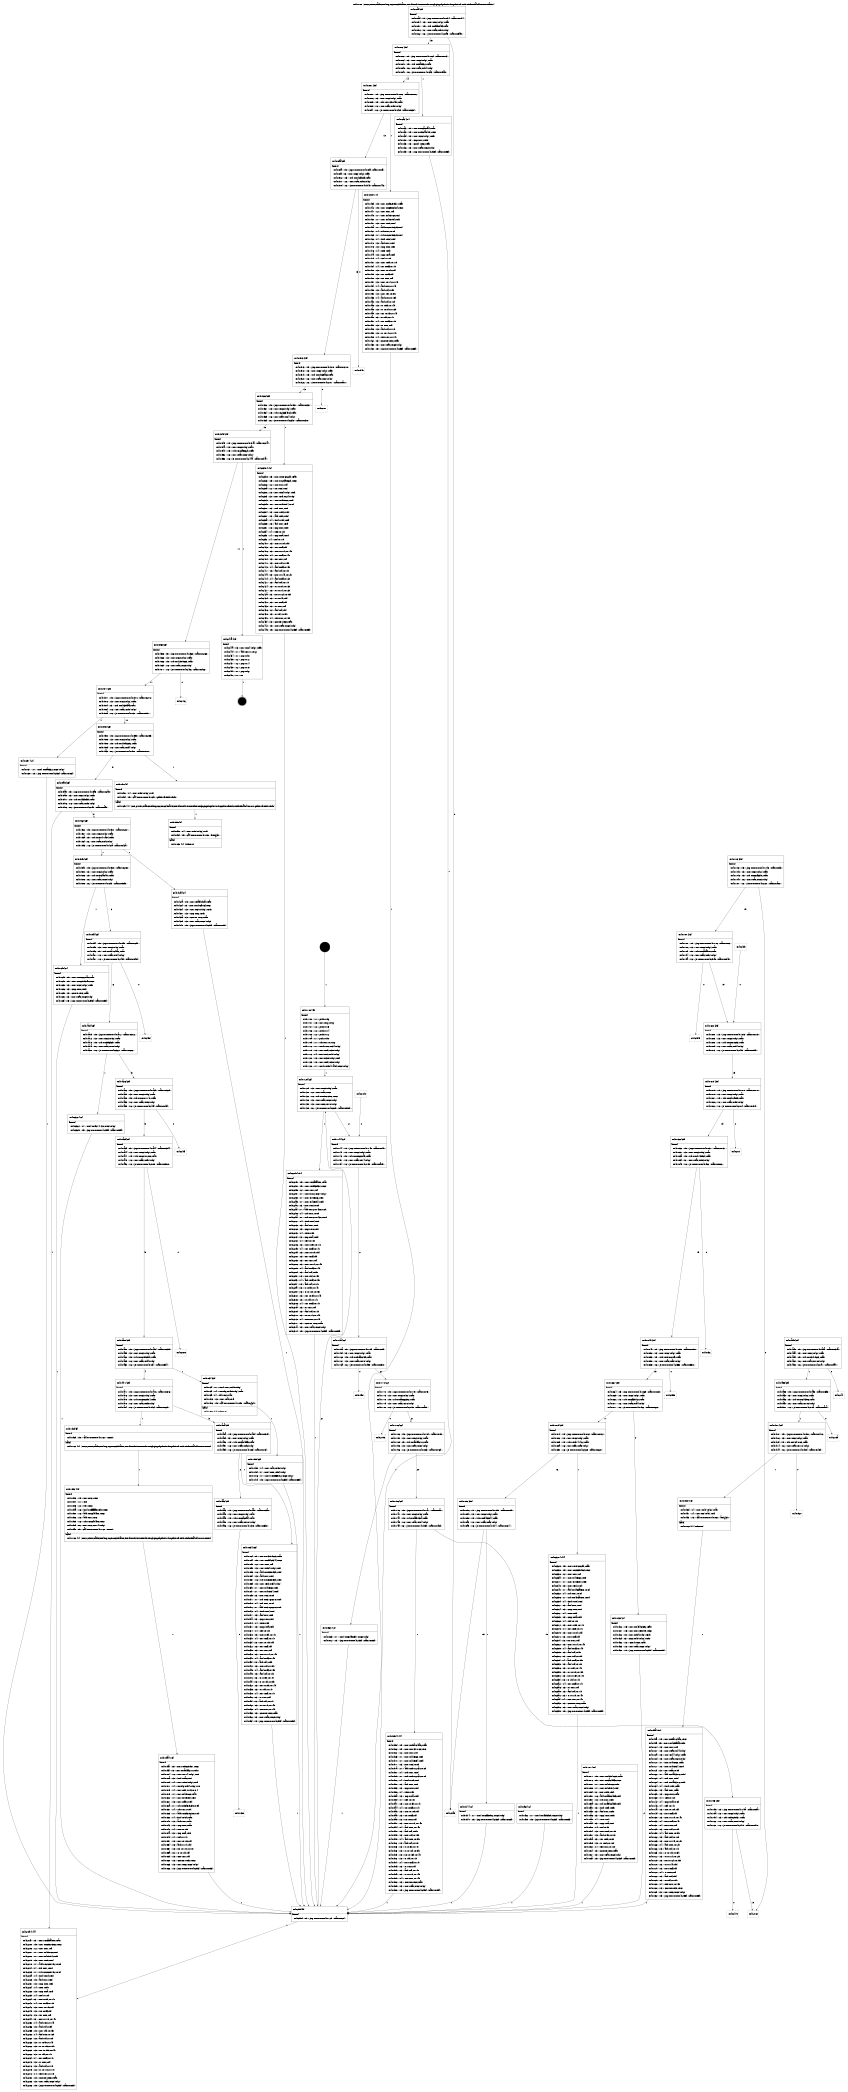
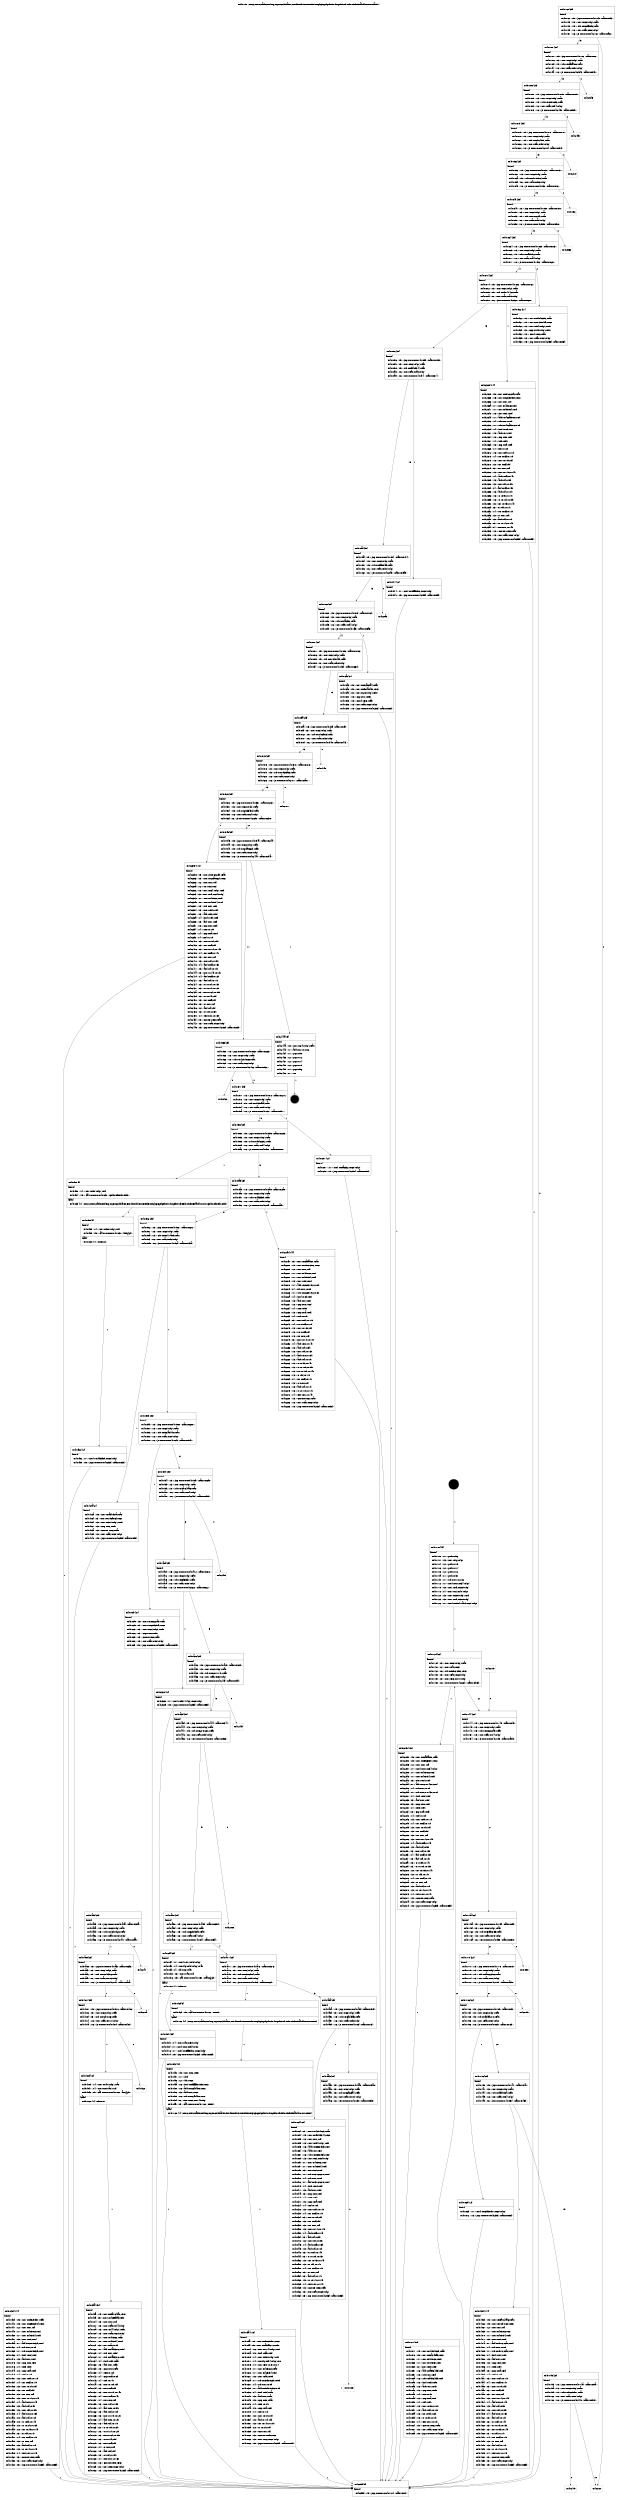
edge "0x4018e1 [25]" -> "0x401d3d [144]": removed, label "1"
edge "0x4024eb" -> "0x401800 [25]": reversed
edge "0x401f89 [9]" -> "0x401f92 [12]": added, label "1"
edge "0x401896 [25]" -> "0x4020a9": now "0x401896 [25]" -> "0x4018af [25]"
edge "0x40255f [5]" -> "0x4021fb [144]": reversed
